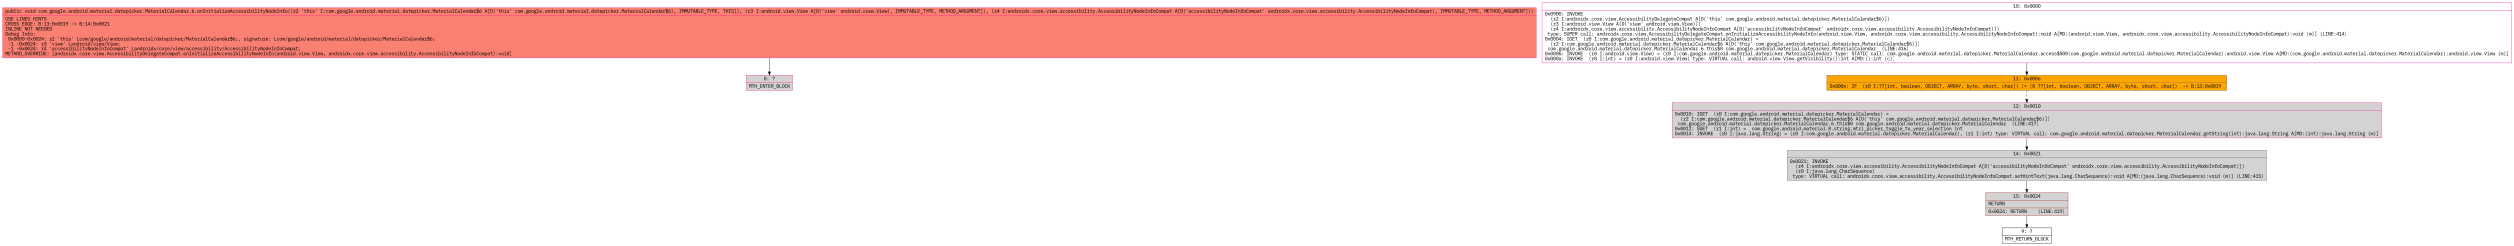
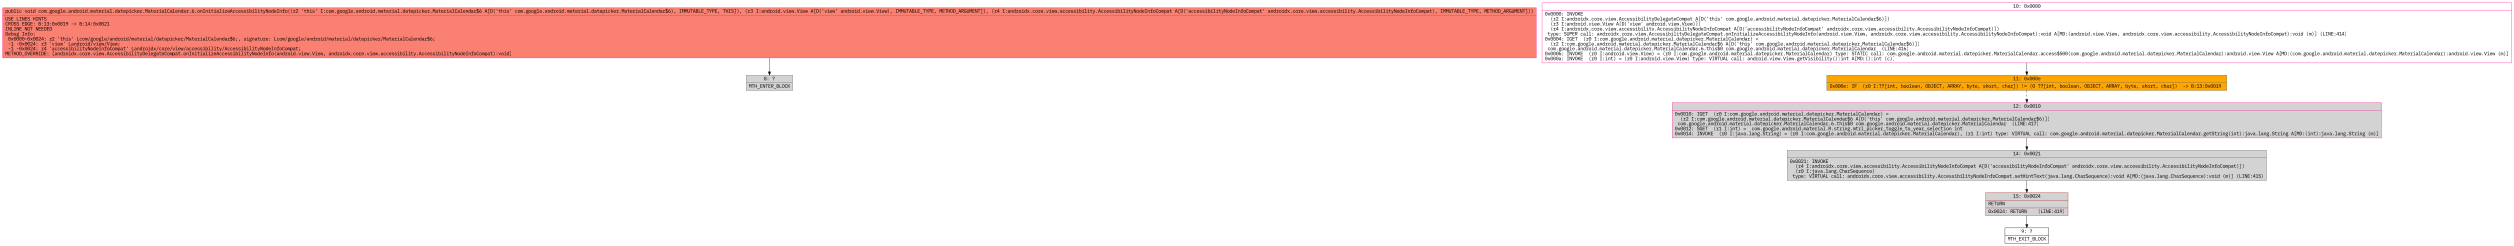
node "10: 0x0000": text "0x0900: INVOKE" -> "0x0000: INVOKE"
node "8: ?": color deeppink -> gray40
node "9: ?": text "MTH_RETURN_BLOCK" -> "MTH_EXIT_BLOCK"
